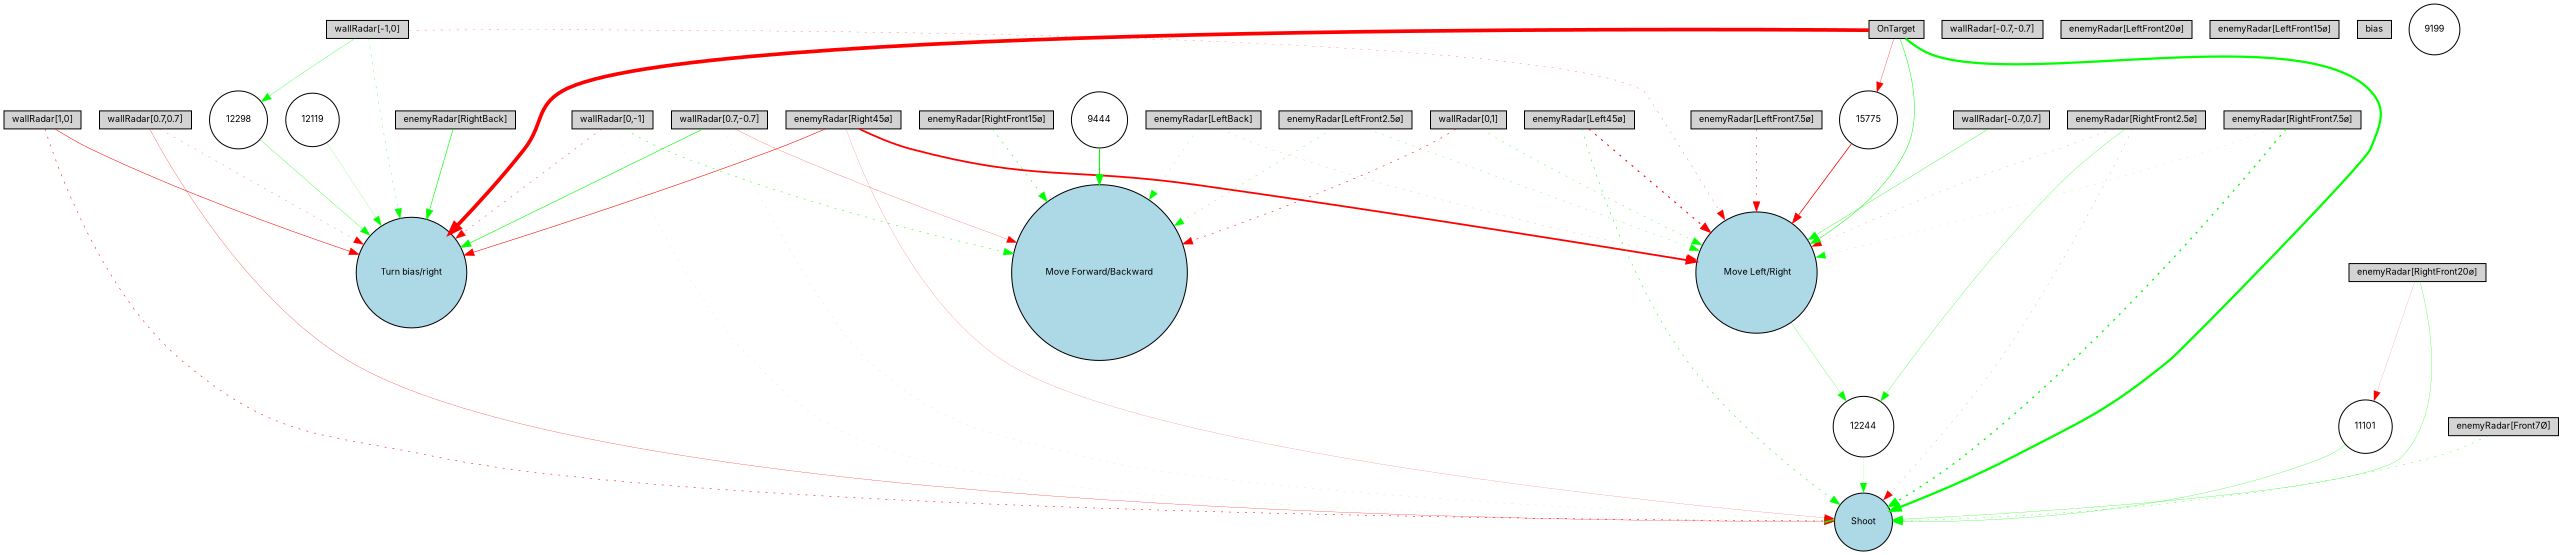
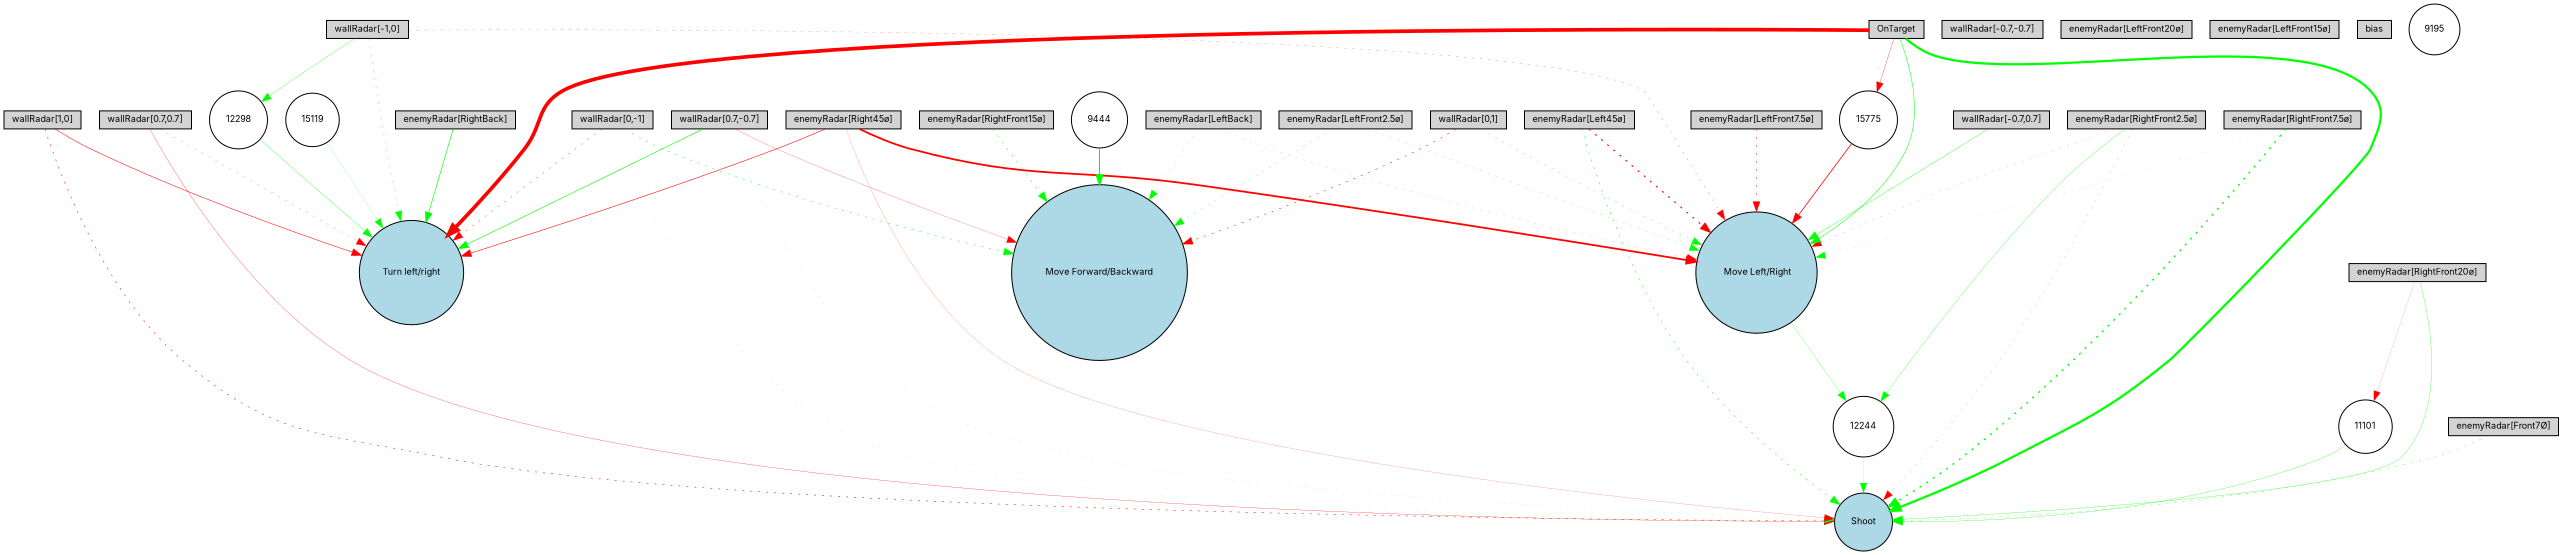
node "9199": label "9199" -> "9195"
node "12119": label "12119" -> "15119"
node "Turn bias/right": label "Turn bias/right" -> "Turn left/right"
